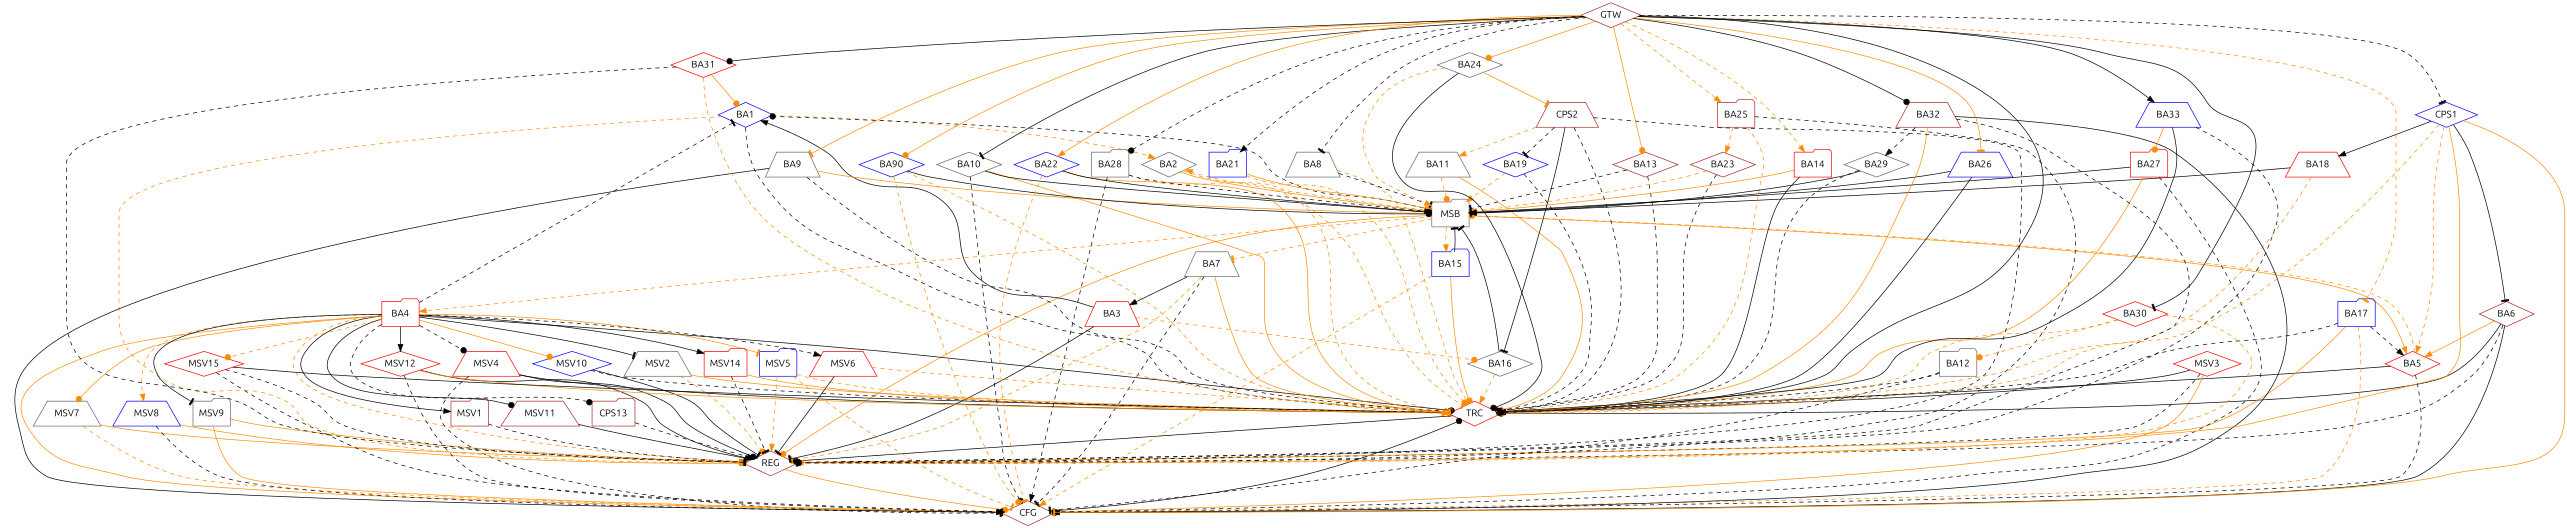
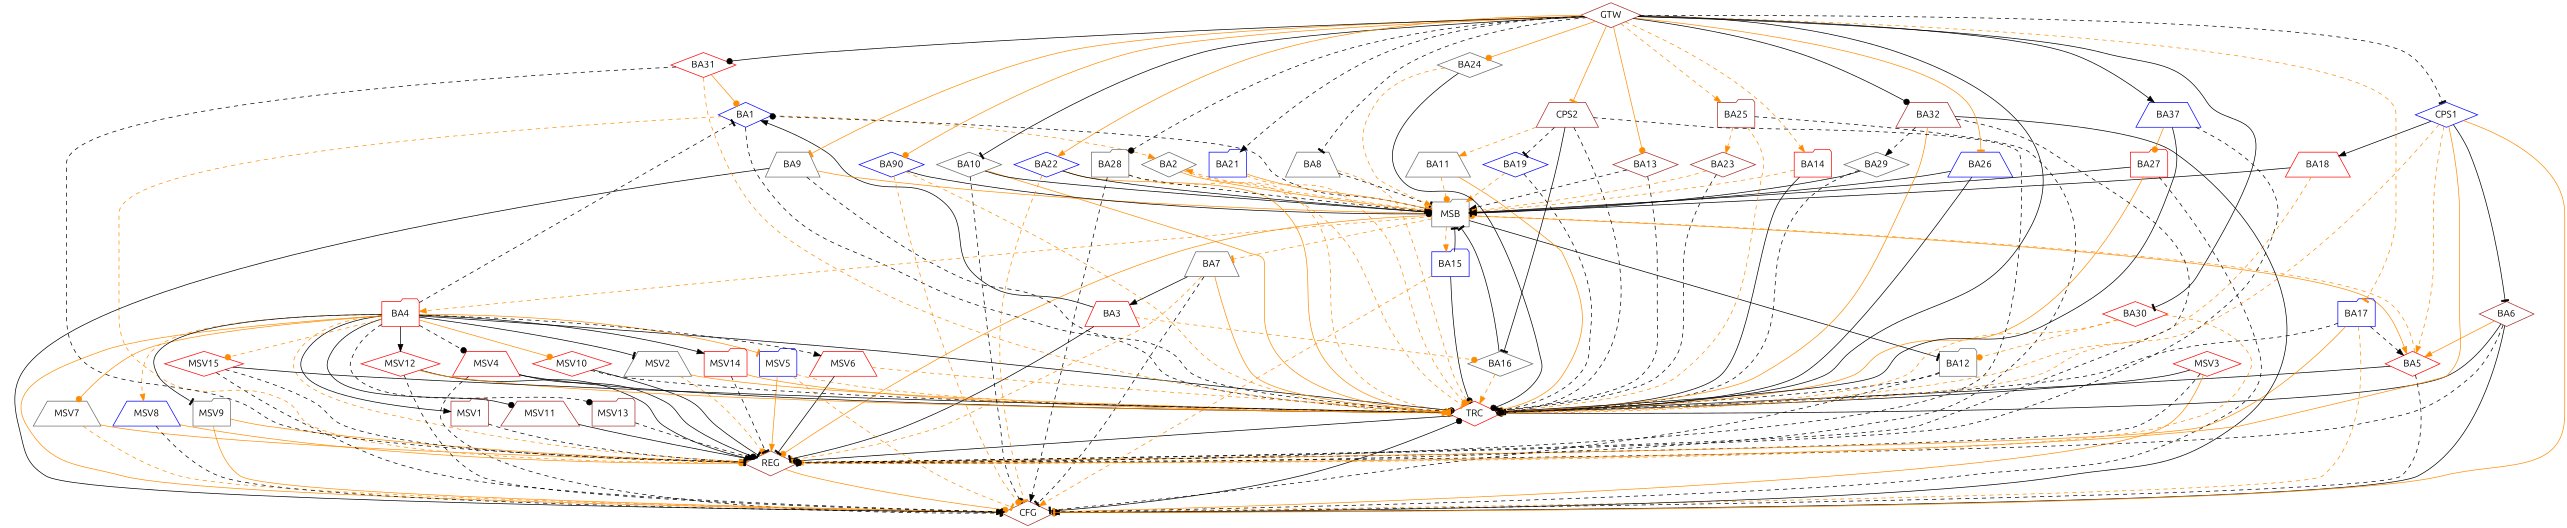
edge "BA24" -> "CPS2": now "GTW" -> "CPS2"
node "BA33": label "BA33" -> "BA37"
edge "BA13" -> "MSB": arrowhead tee -> normal
edge "BA14" -> "MSB": style solid -> dashed
edge "MSB" -> "BA12": added
edge "BA15" -> "TRC": color darkorange -> black
node "MSV10": color blue -> red
edge "MSV5" -> "REG": style dashed -> solid
node "CPS13": label "CPS13" -> "MSV13"
